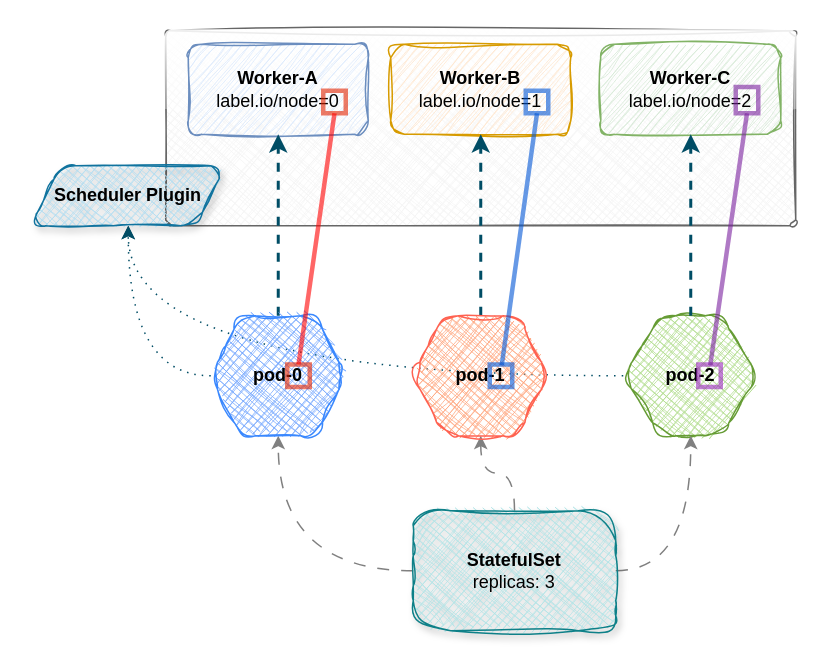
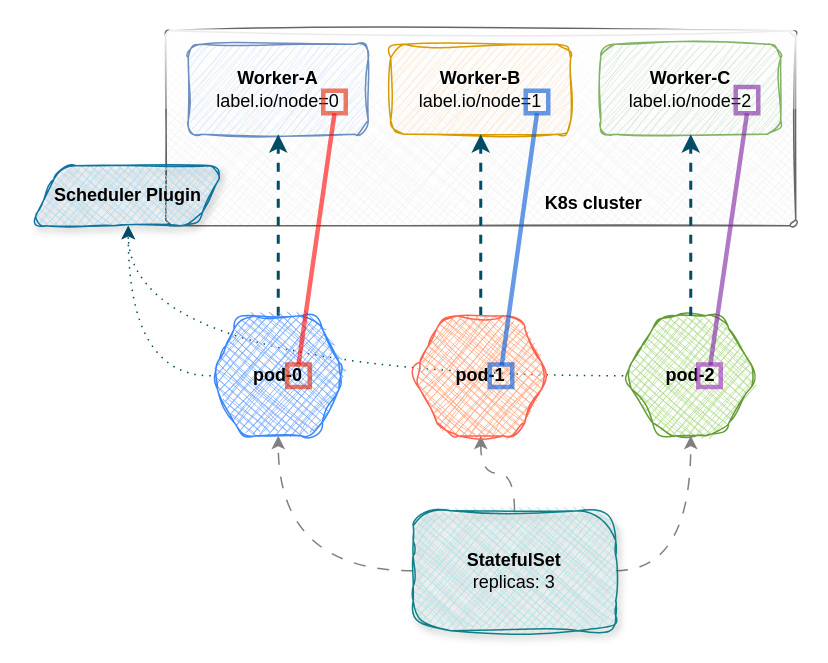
node "K8s cluster": added
